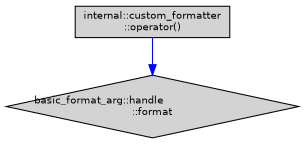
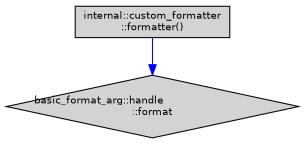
node "internal::custom_formatter ::operator()": label "internal::custom_formatter ::operator()" -> "internal::custom_formatter ::formatter()"
